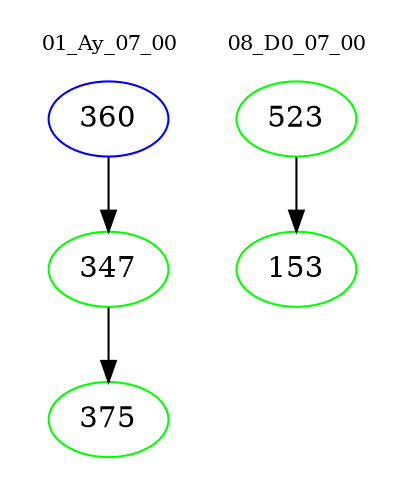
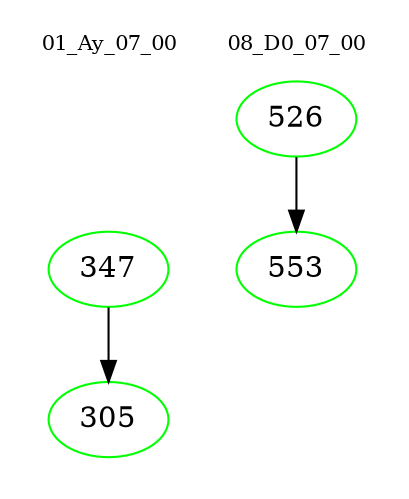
node "360": removed
node "523": label "523" -> "526"
node "153": label "153" -> "553"
node "375": label "375" -> "305"
